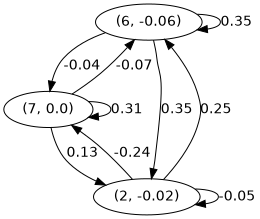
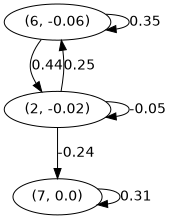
edge "(6, -0.06)" -> "(7, 0.0)": removed, label "-0.04"
edge "(7, 0.0)" -> "(6, -0.06)": removed, label "-0.07"
edge "(6, -0.06)" -> "(2, -0.02)": label "0.35" -> "0.44"
edge "(7, 0.0)" -> "(2, -0.02)": removed, label "0.13"
